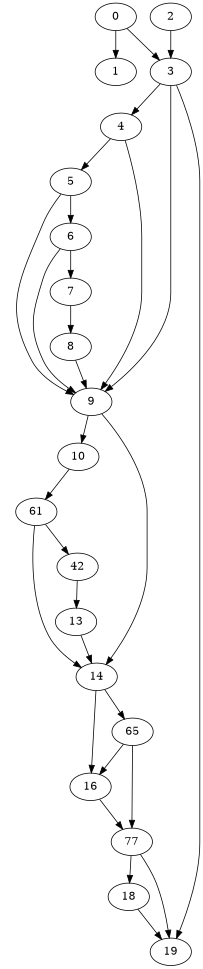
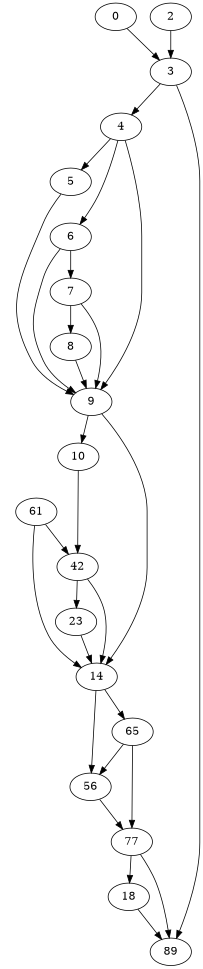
node "1": removed
edge "5" -> "6": now "4" -> "6"
edge "3" -> "9": now "7" -> "9"
edge "10" -> "61": now "10" -> "42"
edge "42" -> "14": added
node "13": label "13" -> "23"
node "16": label "16" -> "56"
node "19": label "19" -> "89"
